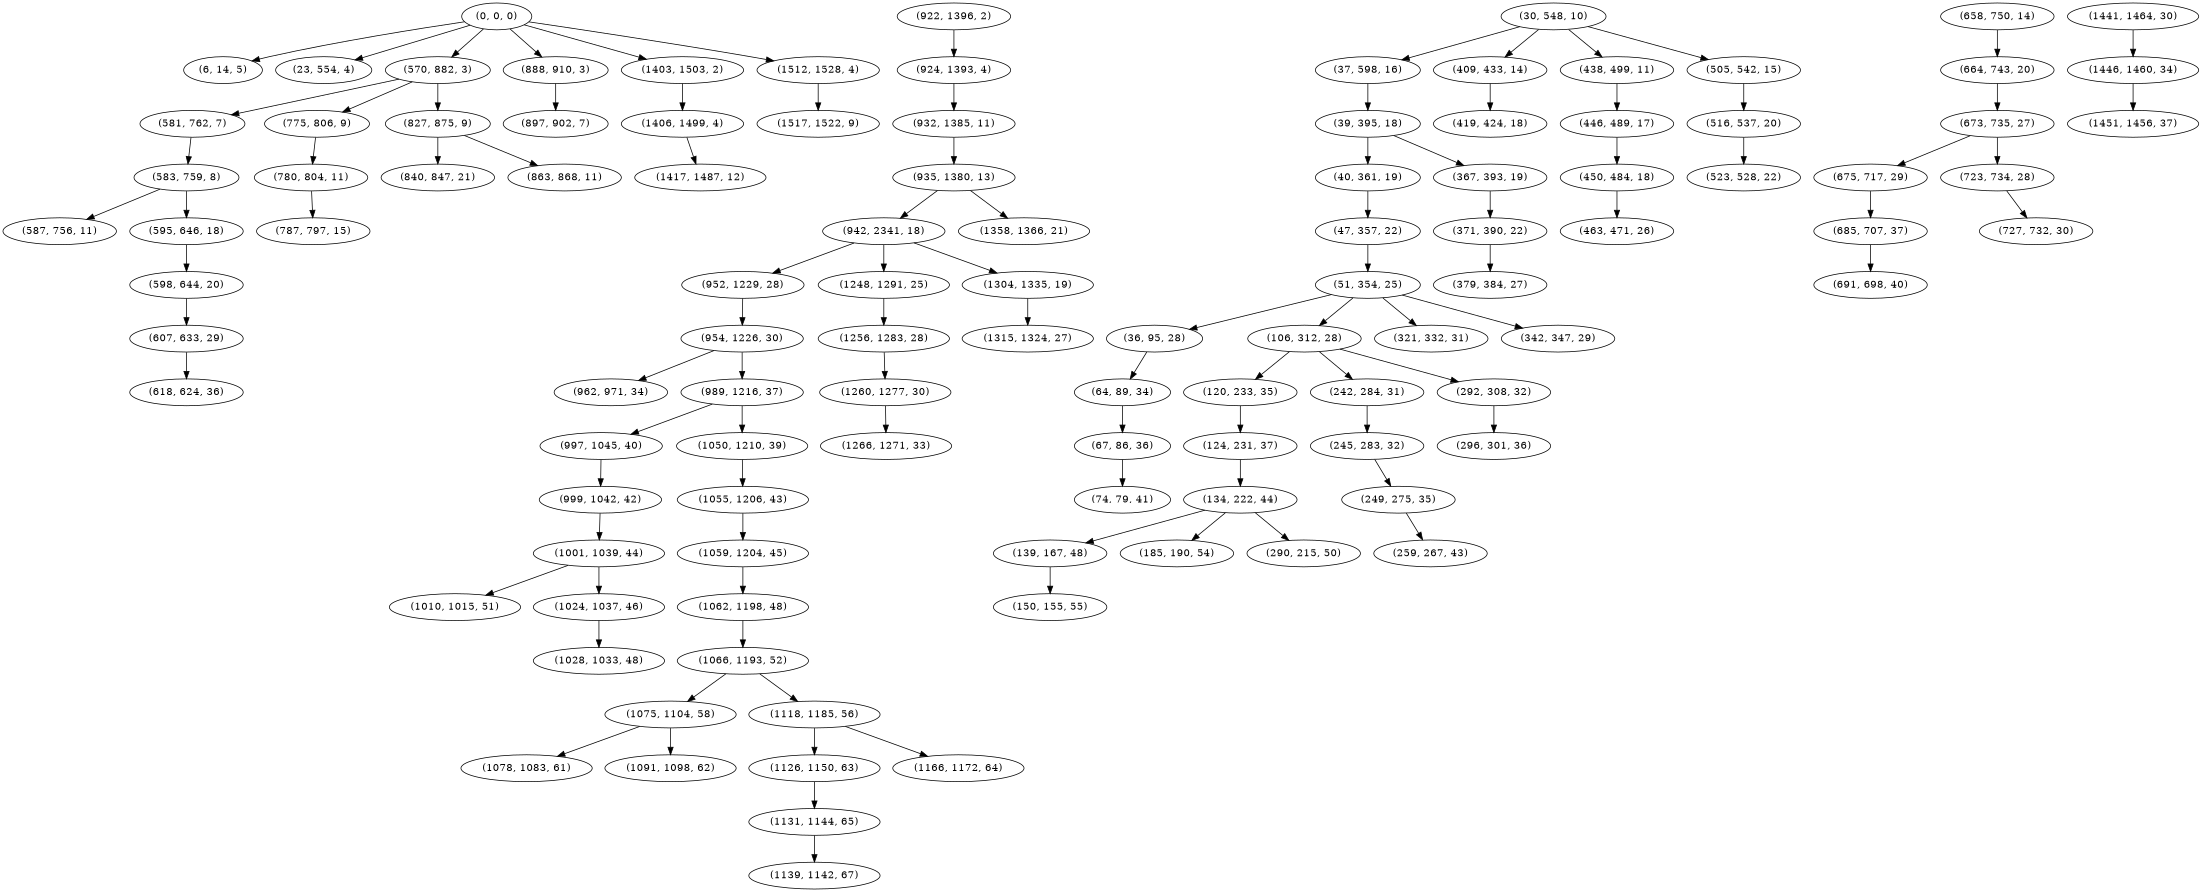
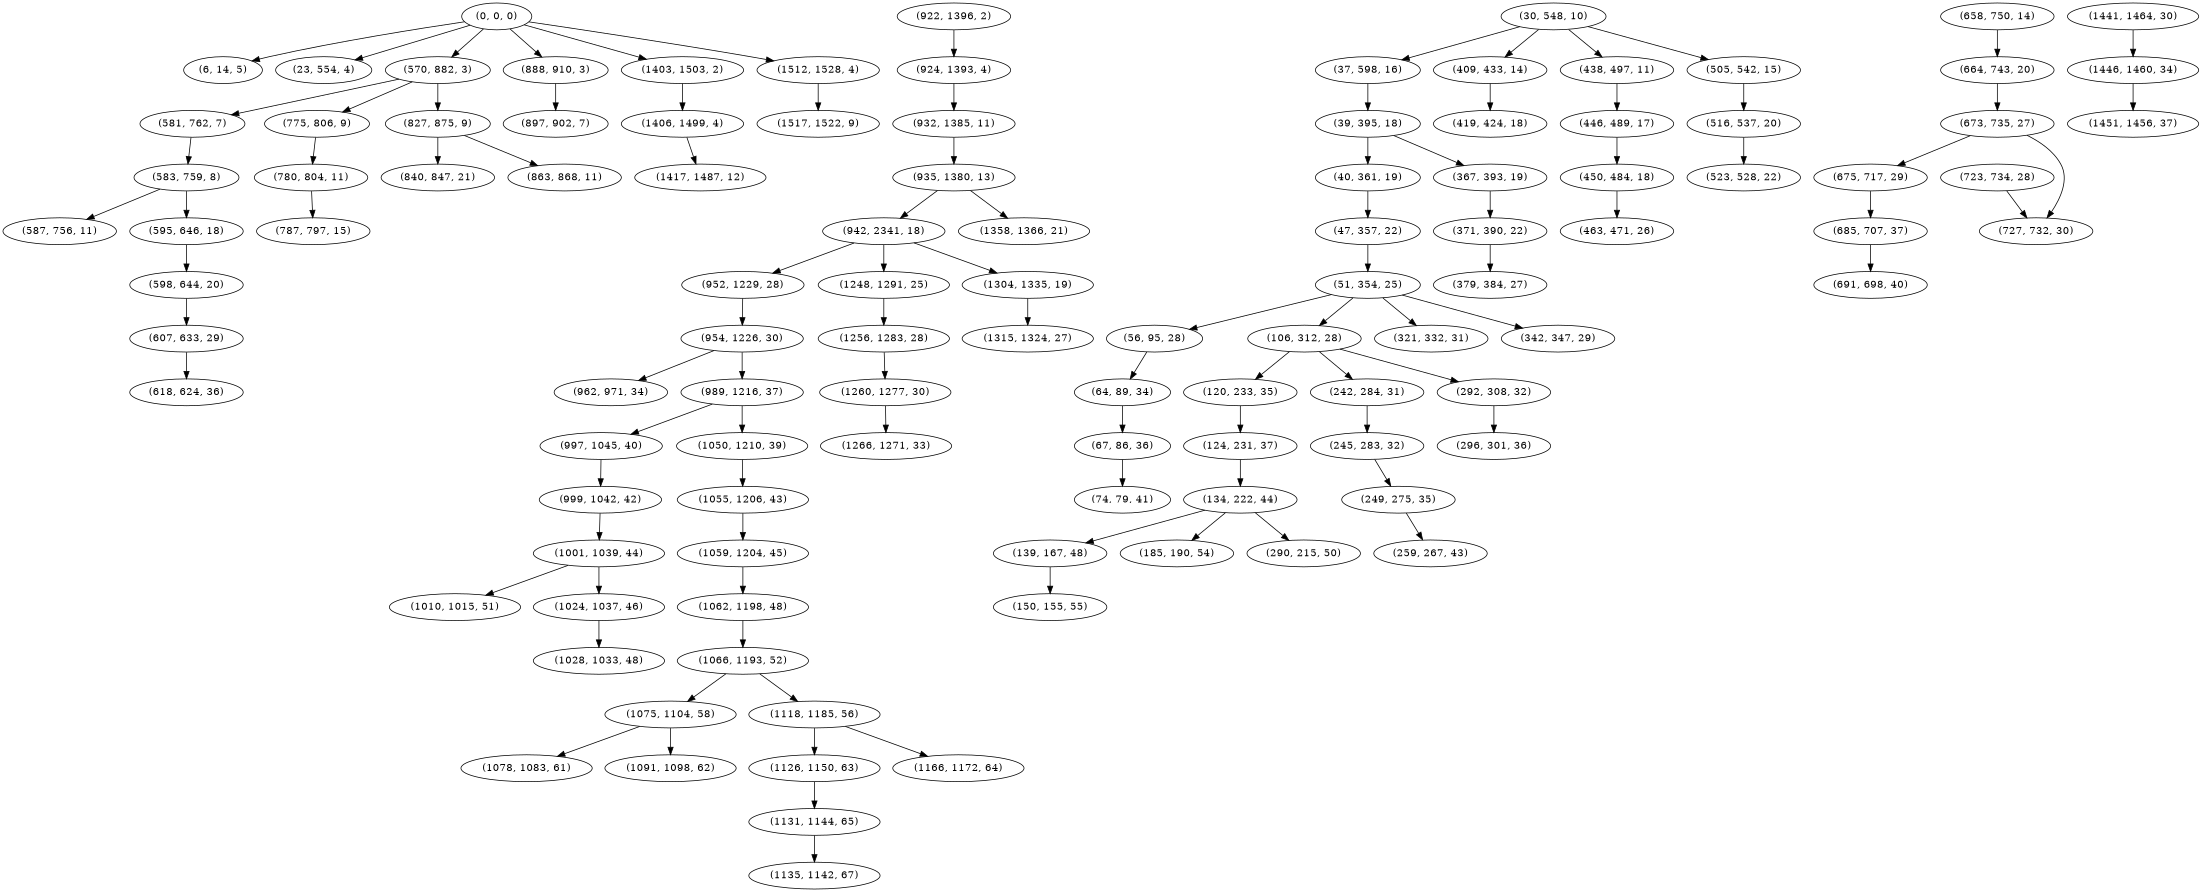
node "(438, 499, 11)": label "(438, 499, 11)" -> "(438, 497, 11)"
edge "(673, 735, 27)" -> "(723, 734, 28)": now "(673, 735, 27)" -> "(727, 732, 30)"
node "(36, 95, 28)": label "(36, 95, 28)" -> "(56, 95, 28)"
node "(1139, 1142, 67)": label "(1139, 1142, 67)" -> "(1135, 1142, 67)"
